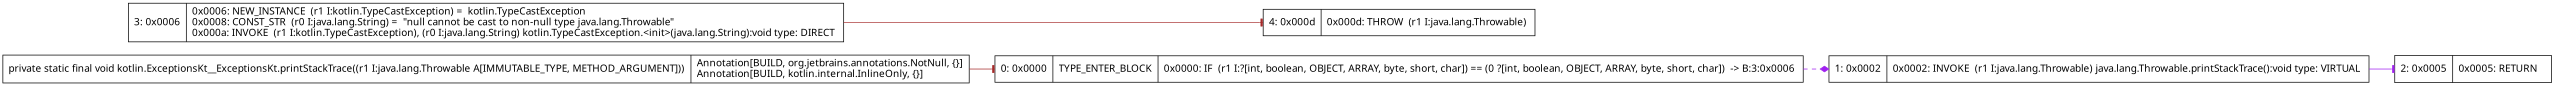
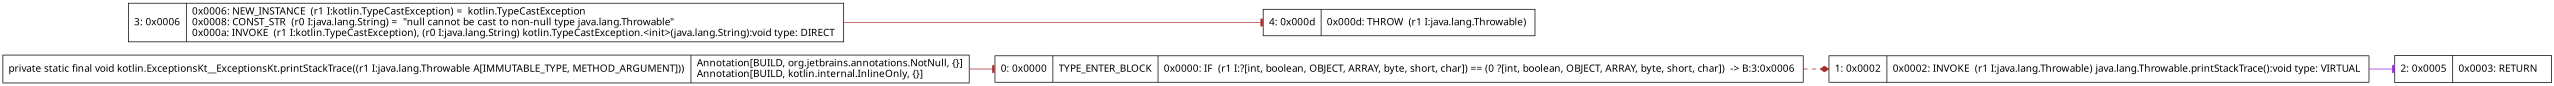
edge "0: 0x0000" -> "1: 0x0002": color purple -> brown
node "2: 0x0005": text "0x0005: RETURN" -> "0x0003: RETURN"
